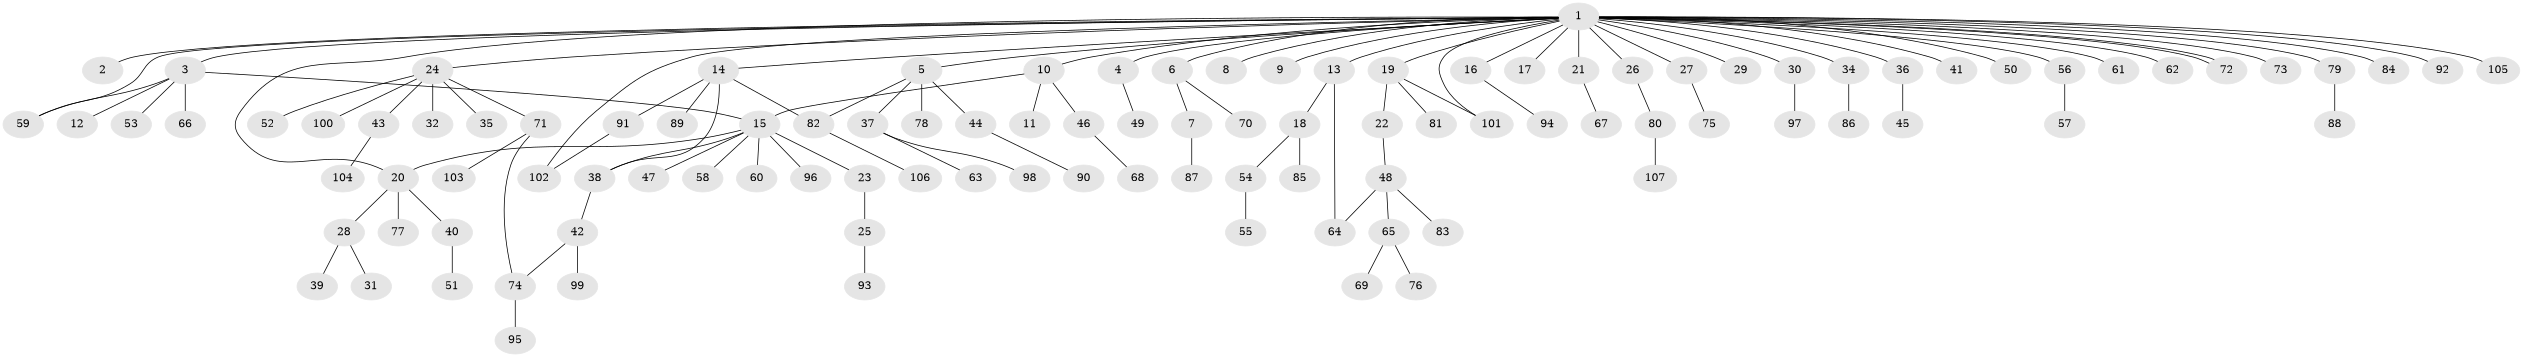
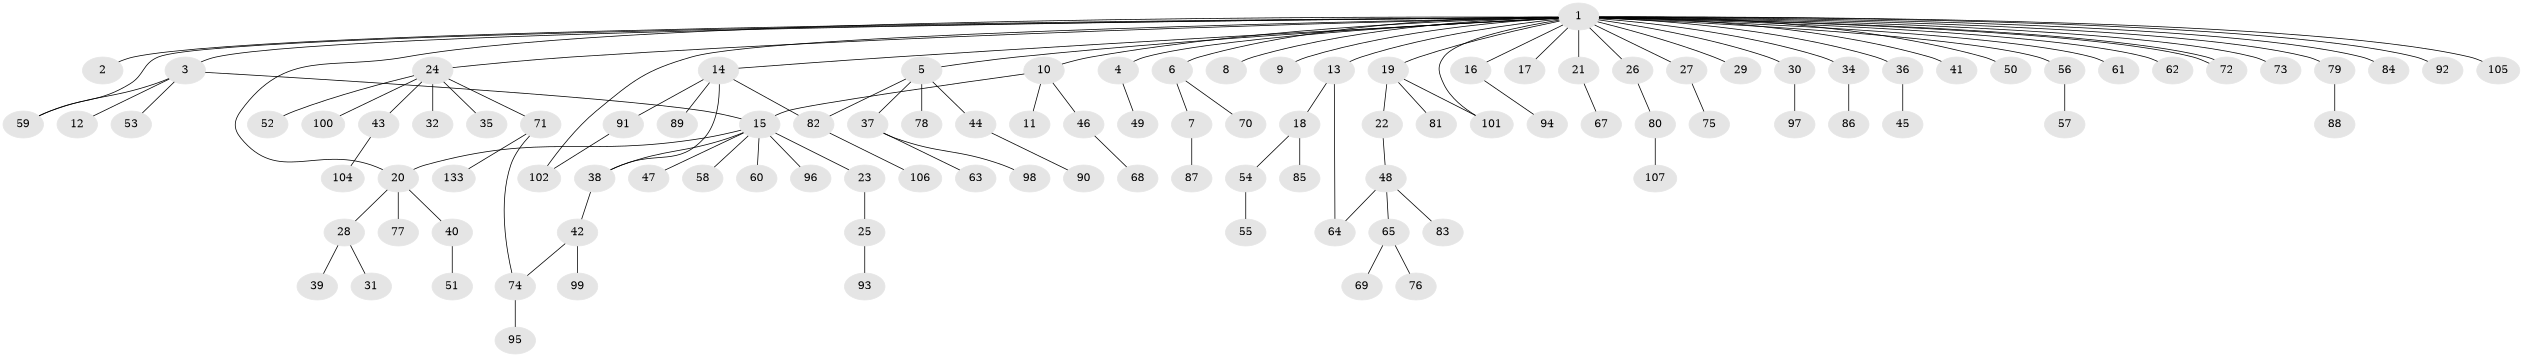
node "66": removed
node "103": label "103" -> "133"
